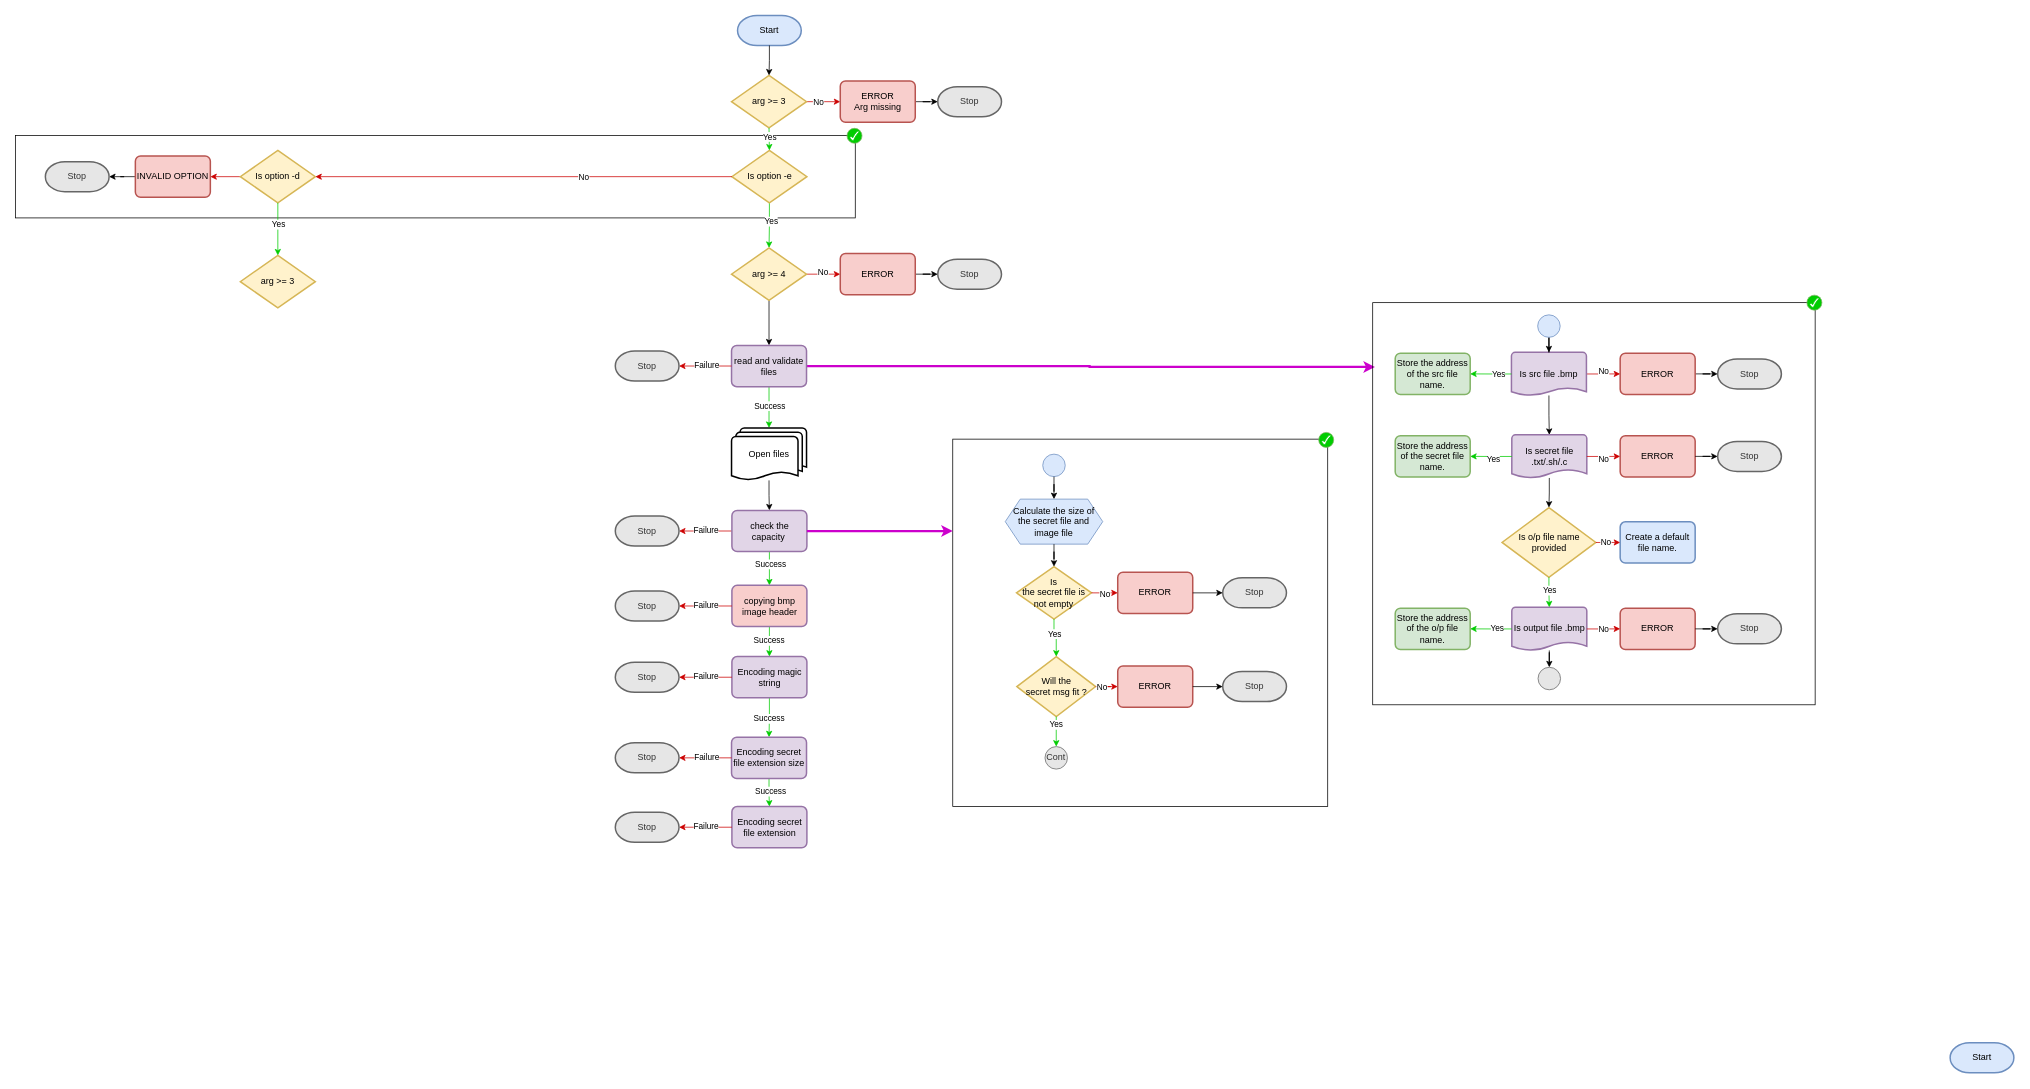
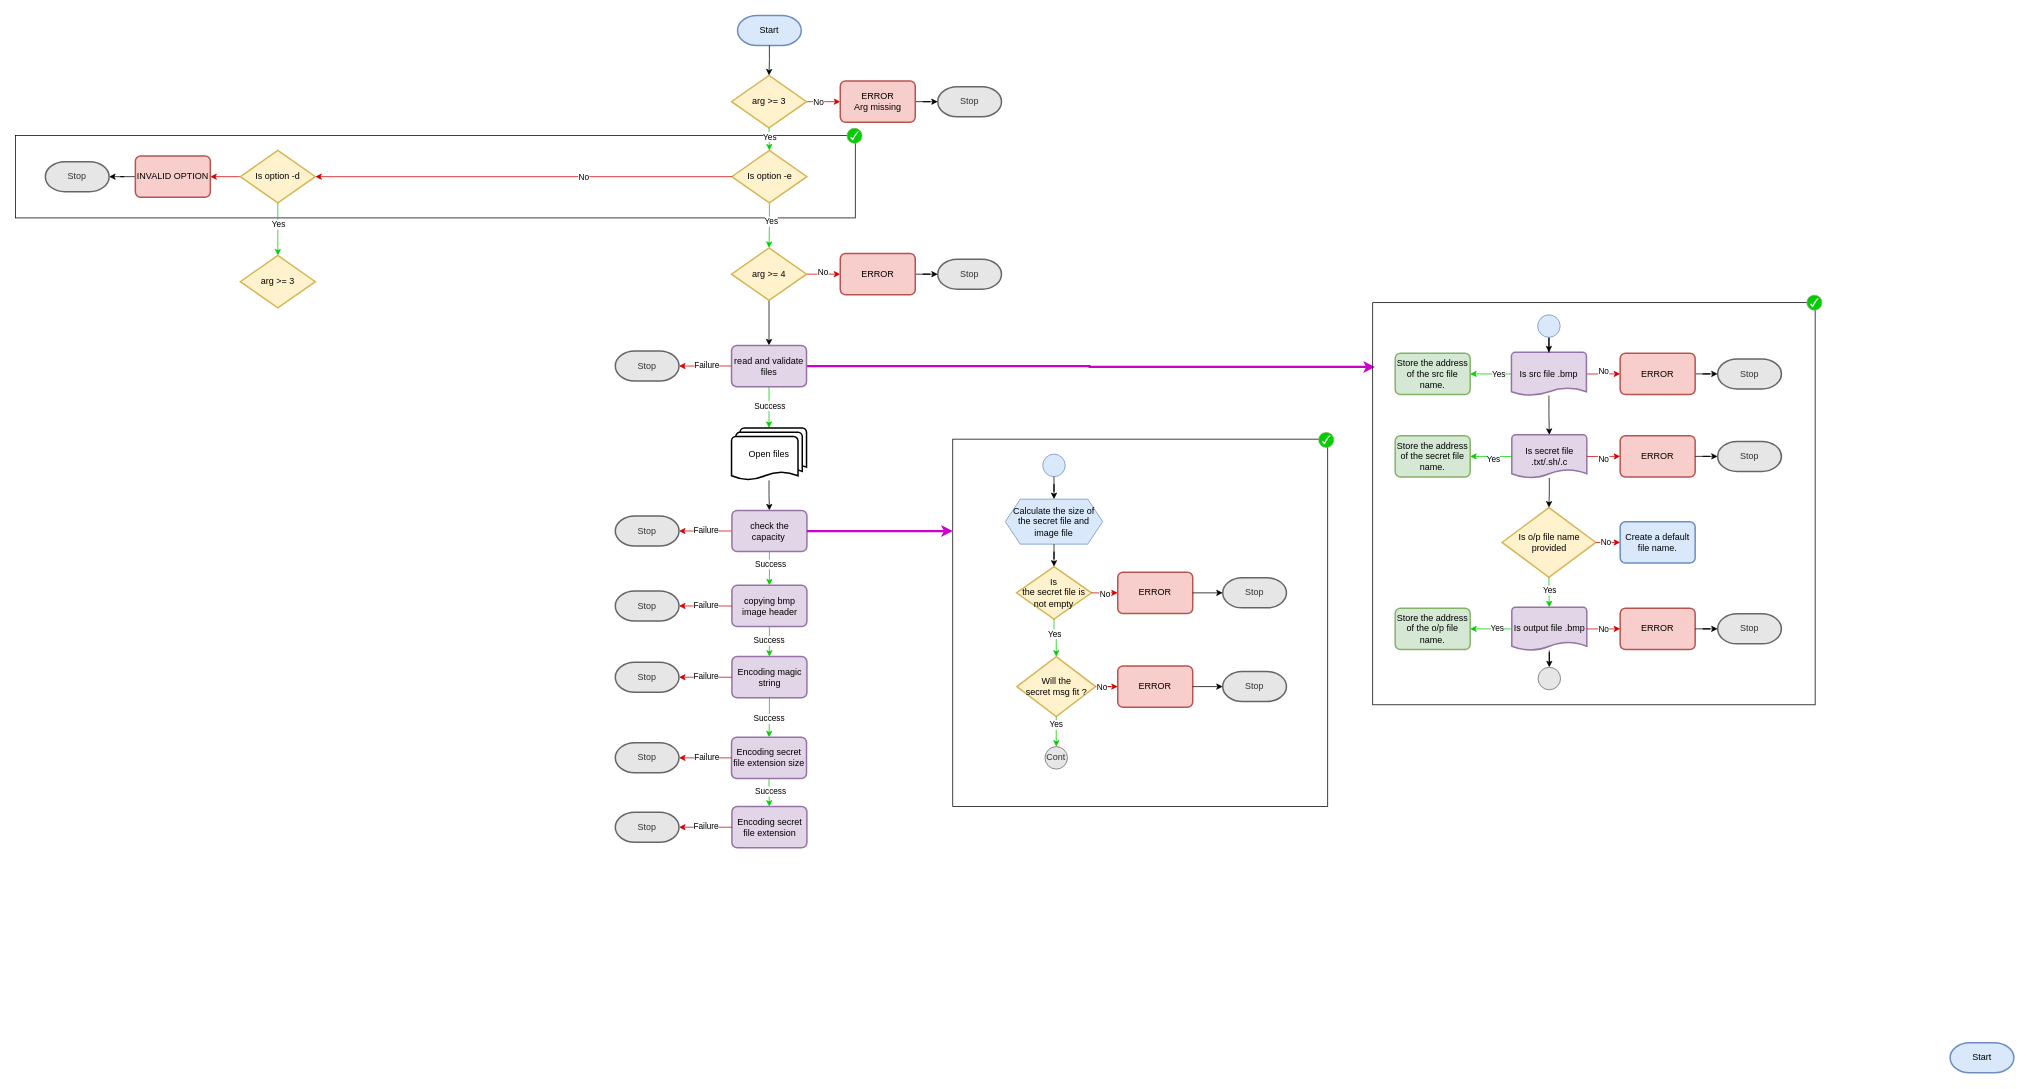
node "copying bmp image header": fillcolor #f8cecc -> #e1d5e7
